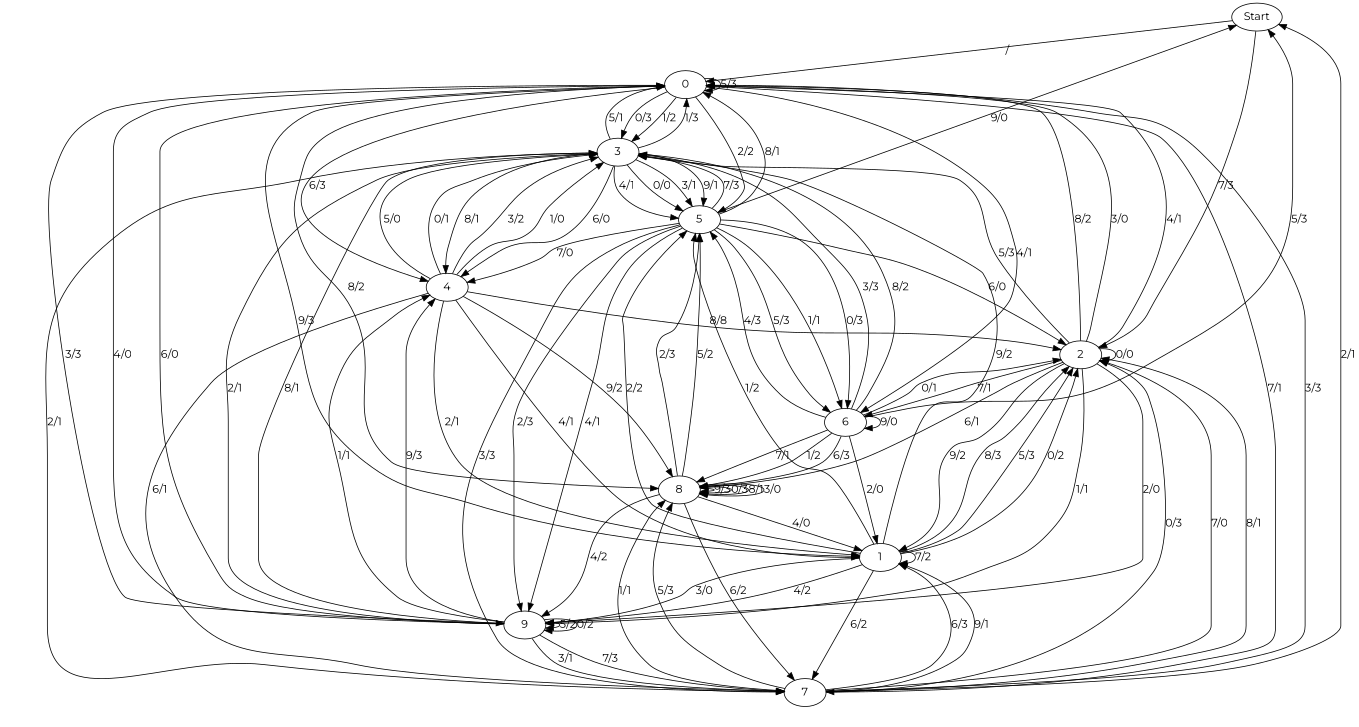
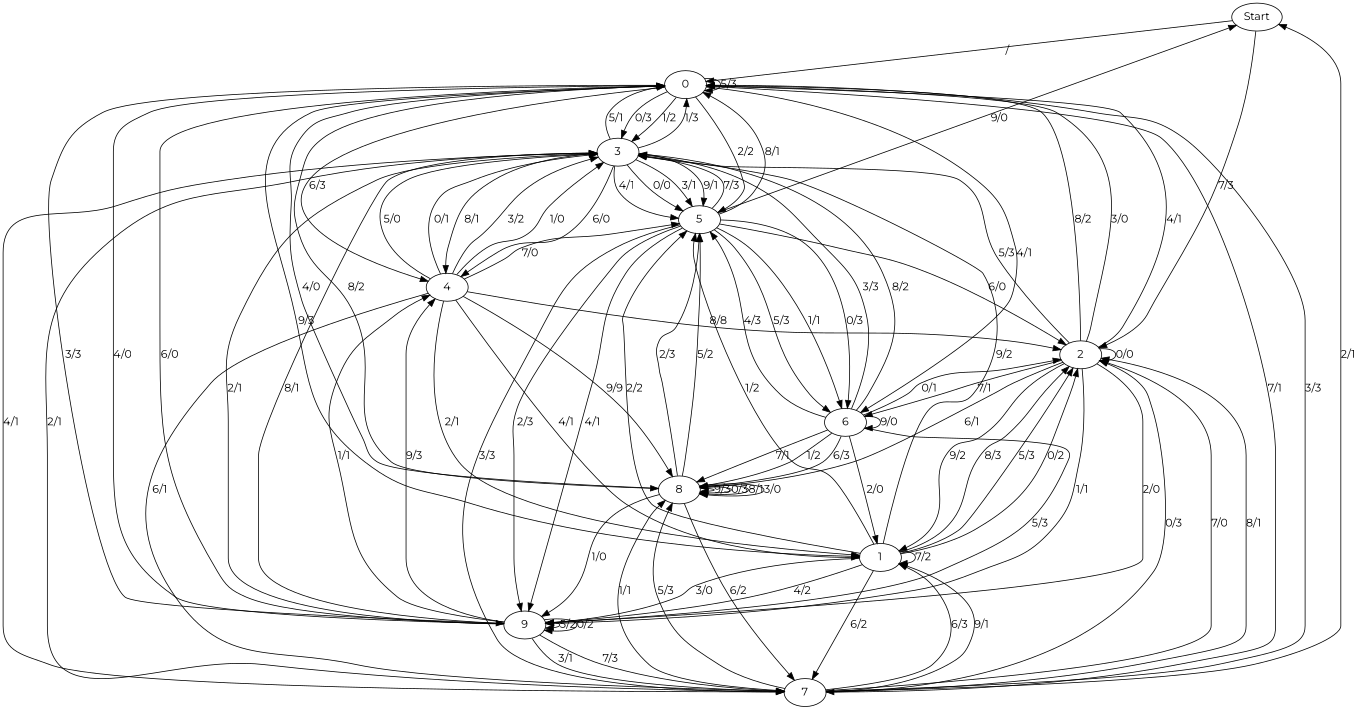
edge "5" -> "4": reversed
edge "6" -> "Start": now "6" -> "9"
edge "4" -> "8": label "9/2" -> "9/9"
edge "8" -> "1": now "8" -> "0"
edge "7" -> "3": added, label "4/1"
edge "8" -> "9": label "4/2" -> "1/0"
